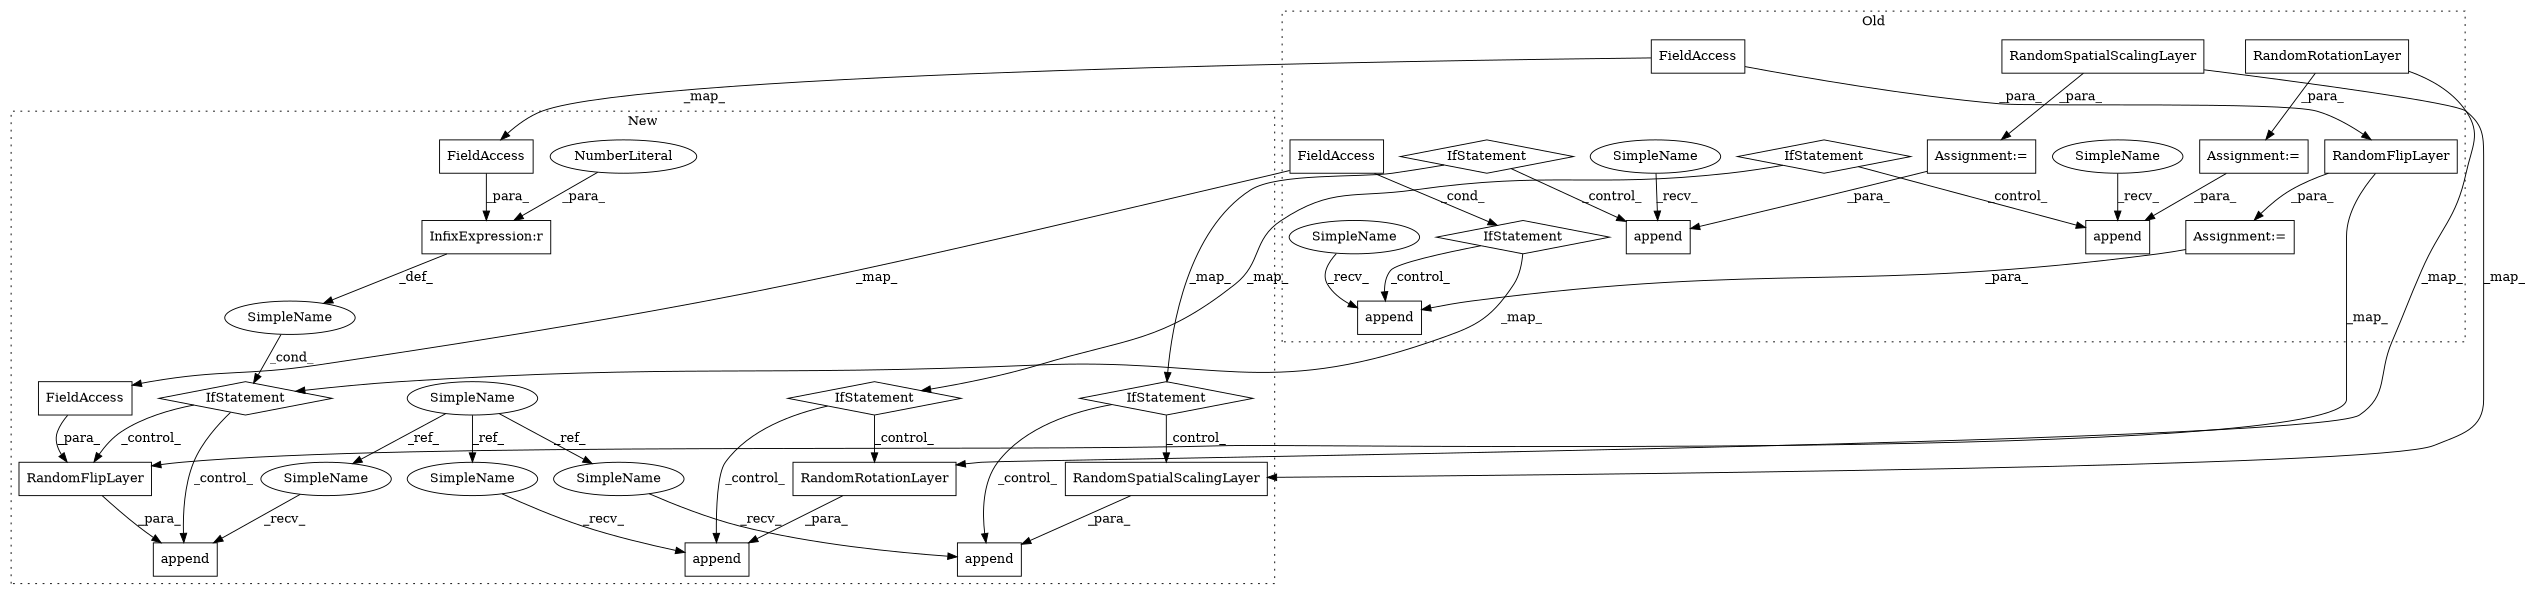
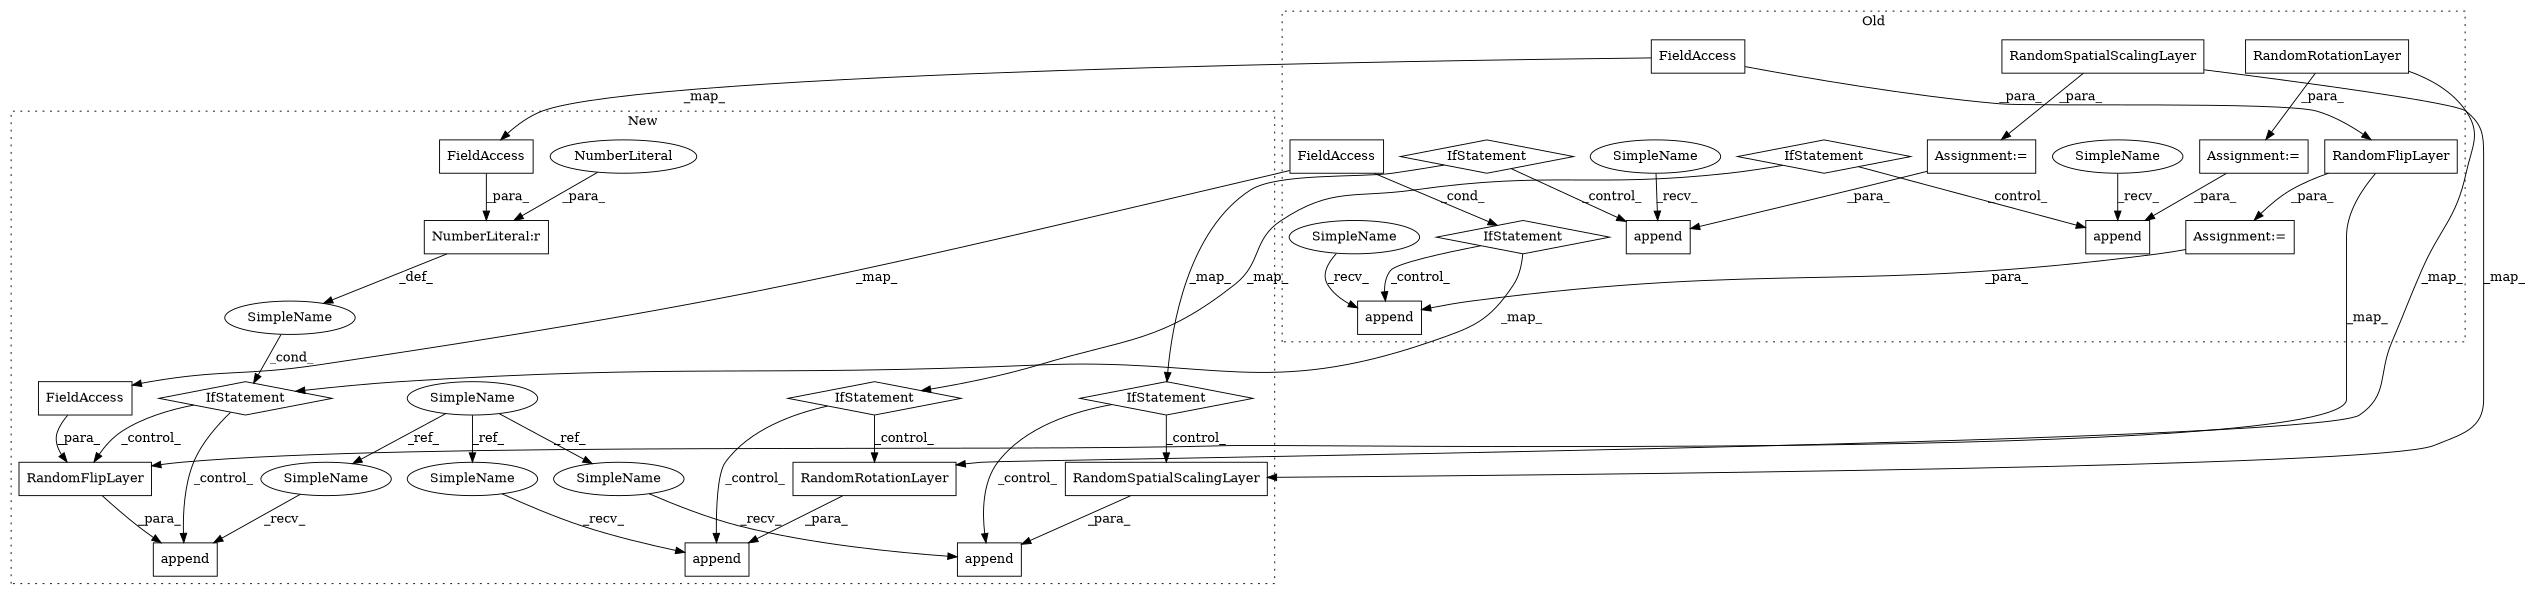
node "InfixExpression:r": label "InfixExpression:r" -> "NumberLiteral:r"
